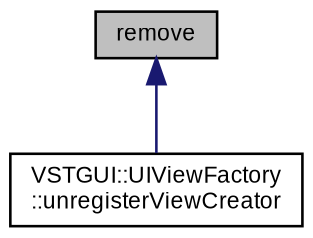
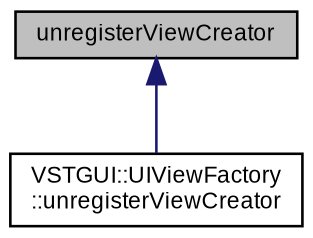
node "remove": label "remove" -> "unregisterViewCreator"
